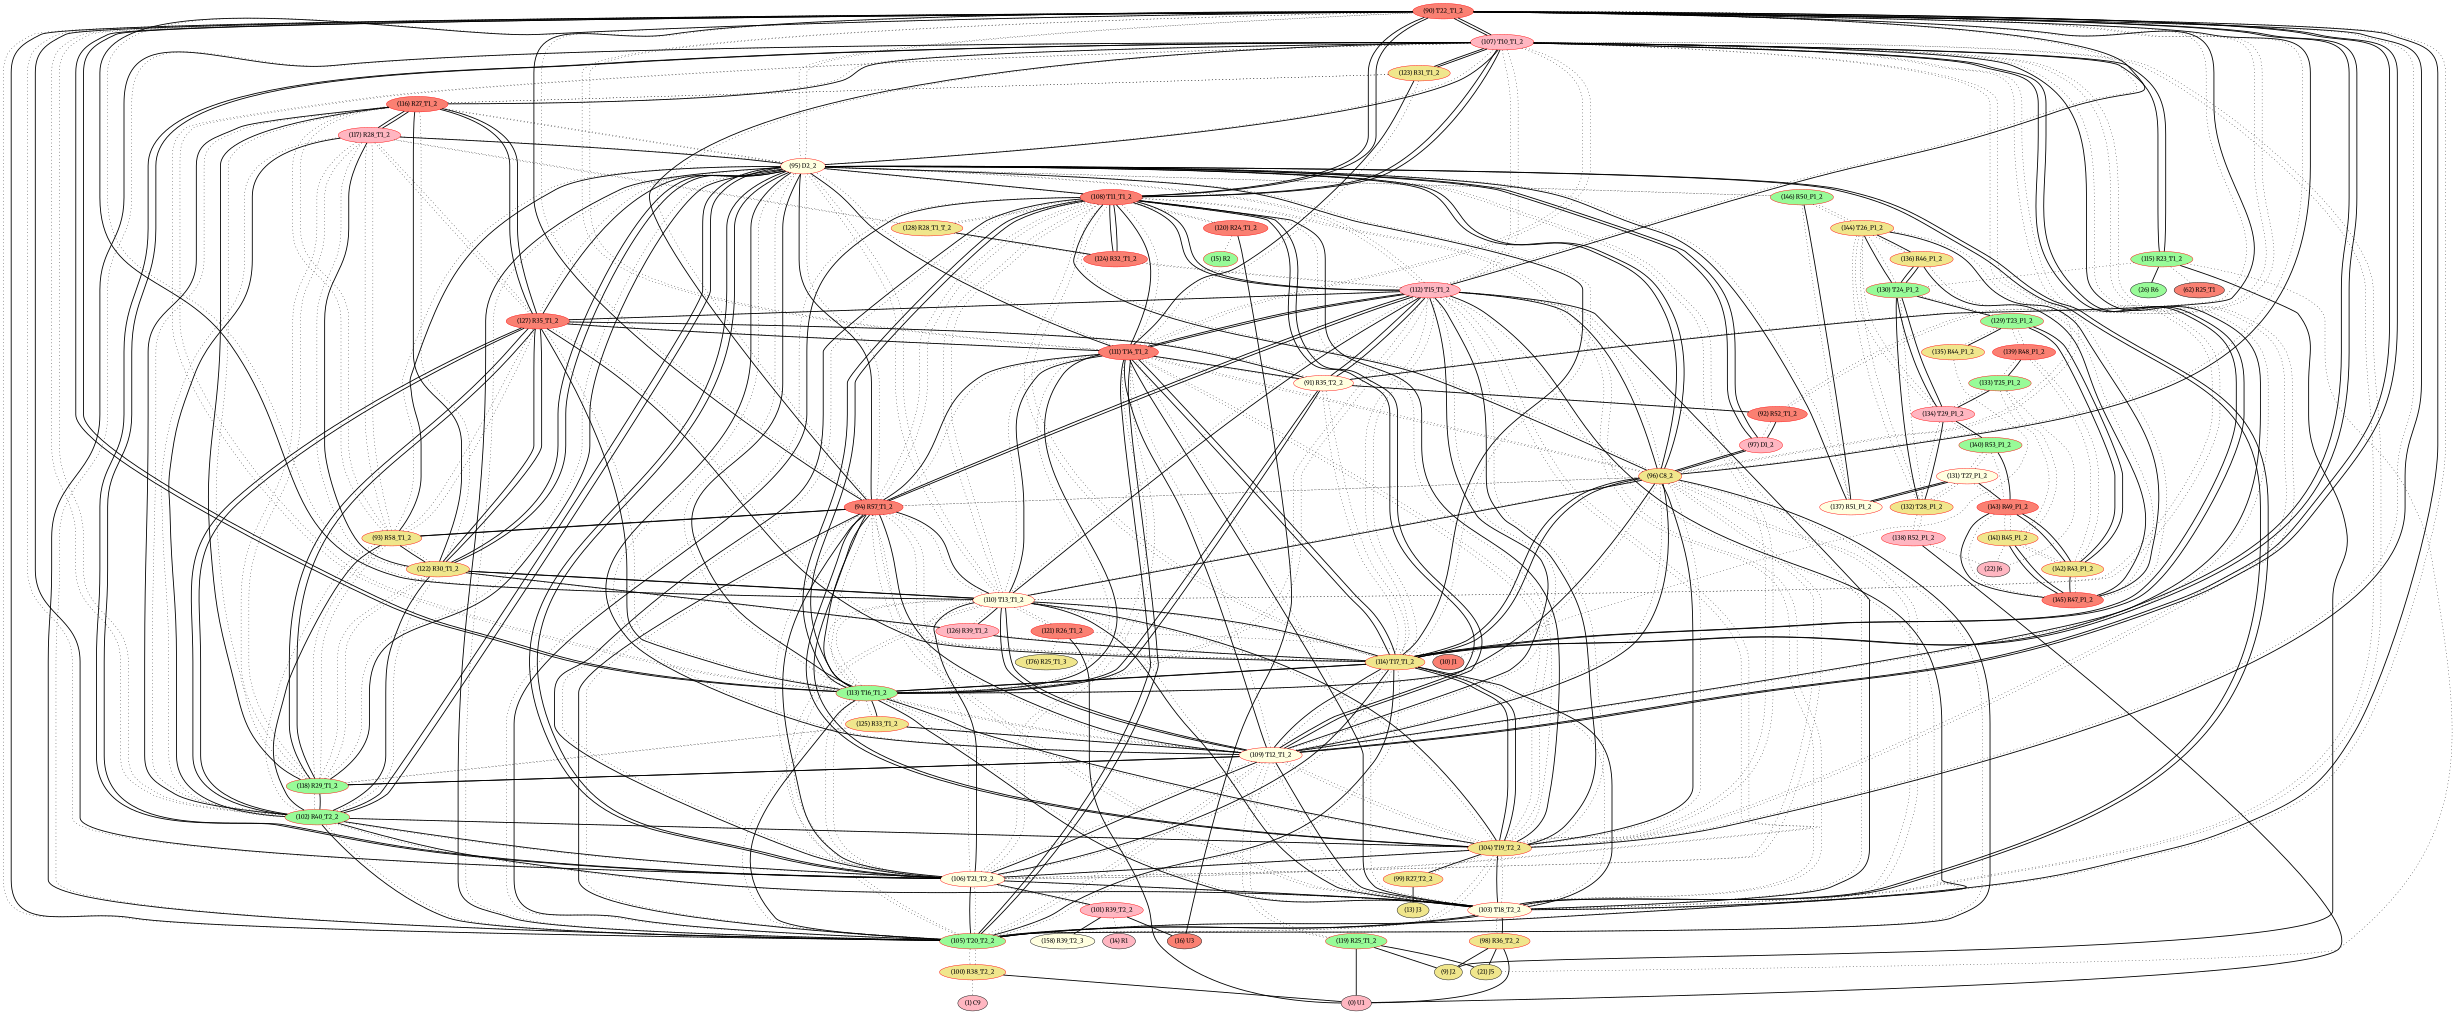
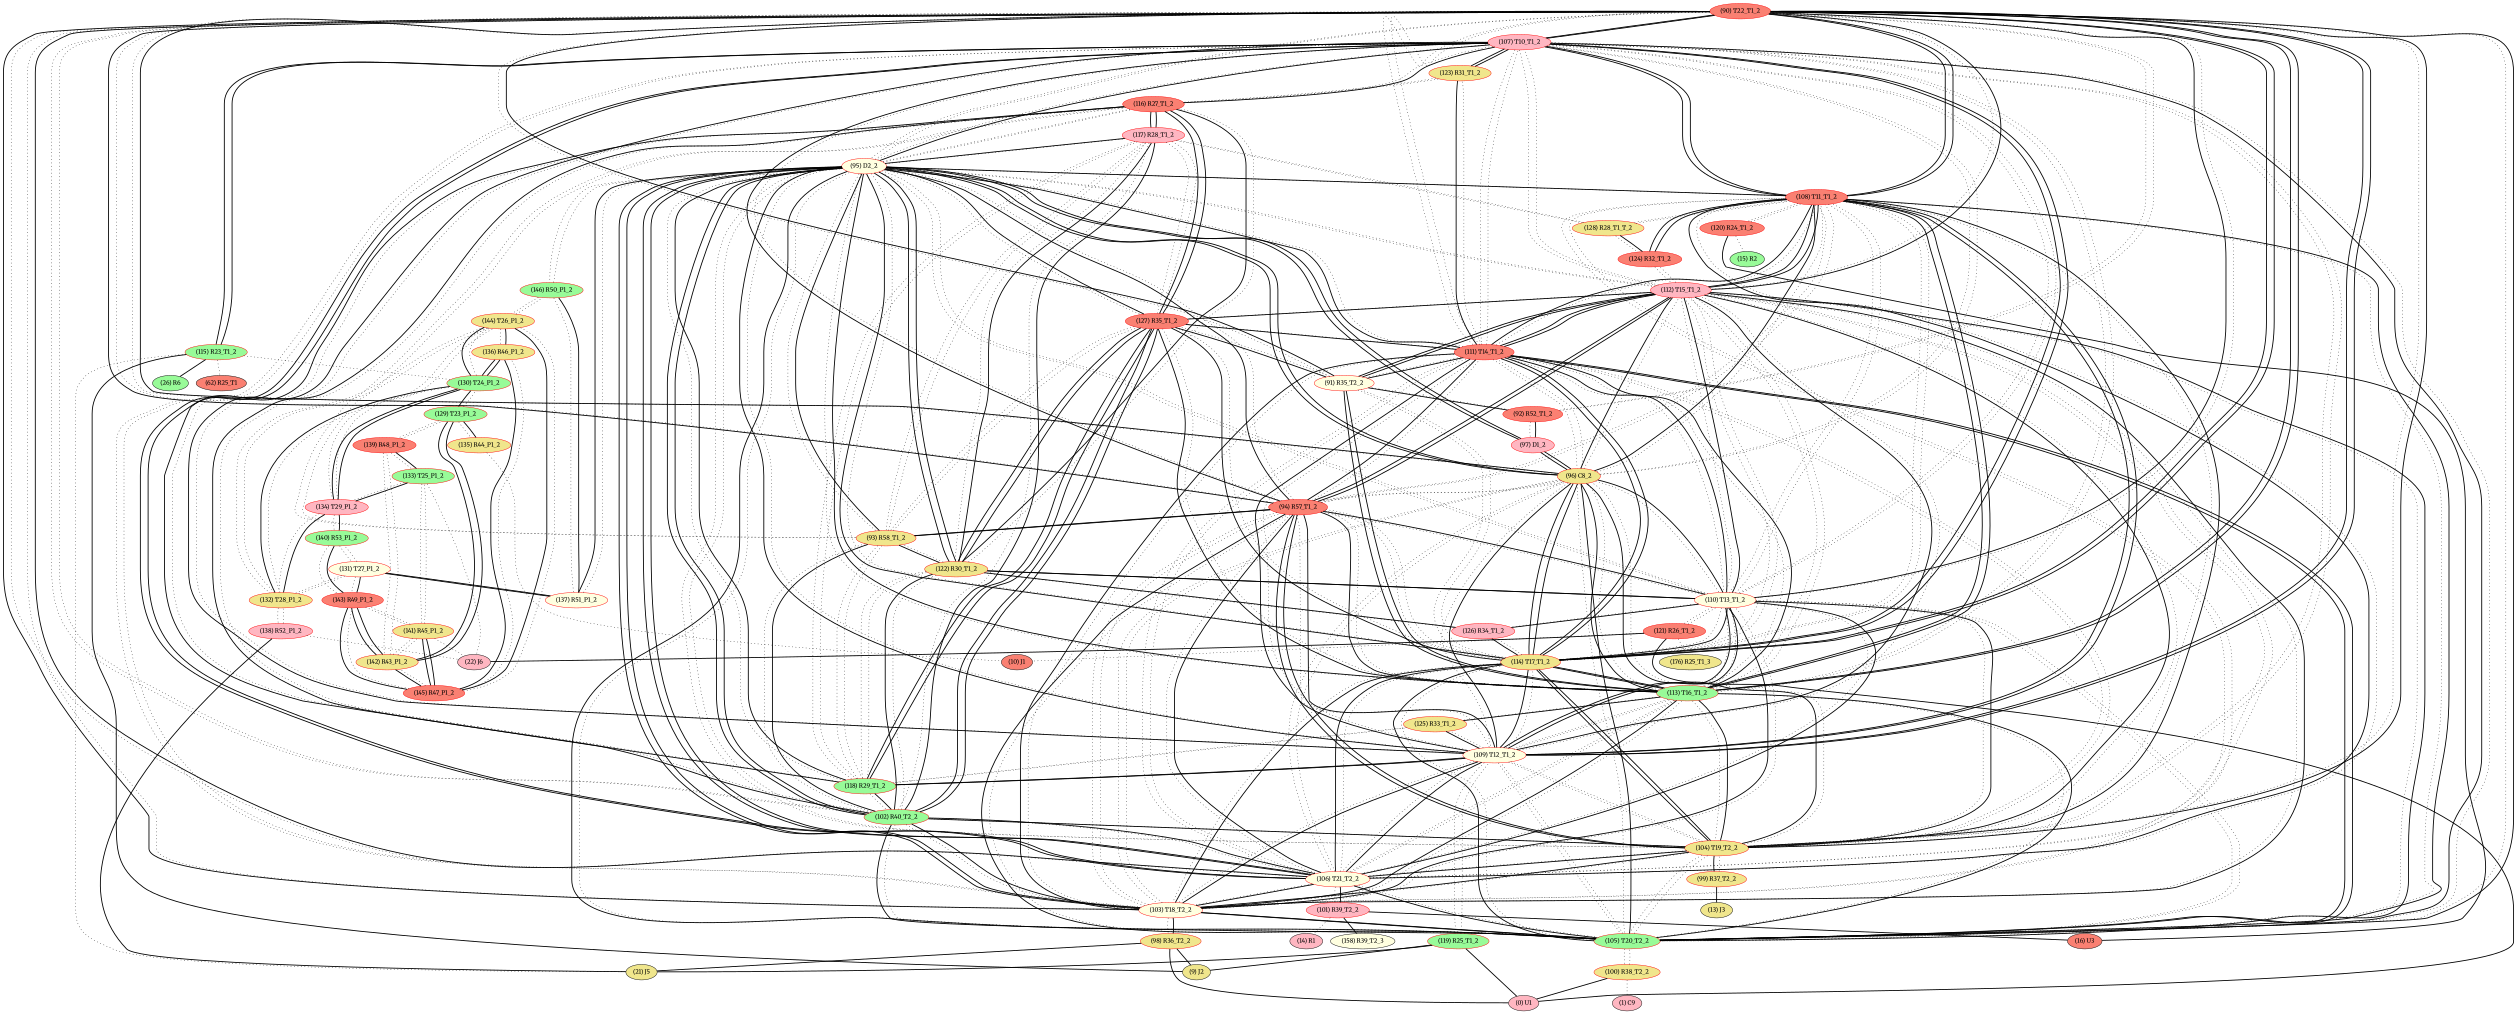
node "(15) R2": color red -> black
node "(126) R39_T1_2": label "(126) R39_T1_2" -> "(126) R34_T1_2"
edge "(121) R26_T1_2" -- "(22) J6": added
node "(99) R27_T2_2": label "(99) R27_T2_2" -> "(99) R37_T2_2"
edge "(138) R52_P1_2" -- "(0) U1": now "(138) R52_P1_2" -- "(21) J5"
